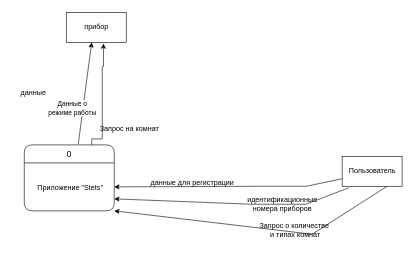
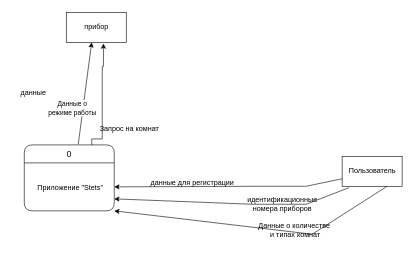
node "Запрос о количестве и типах комнат": label "Запрос о количестве и типах комнат" -> "Данные о количестве и типах комнат"
